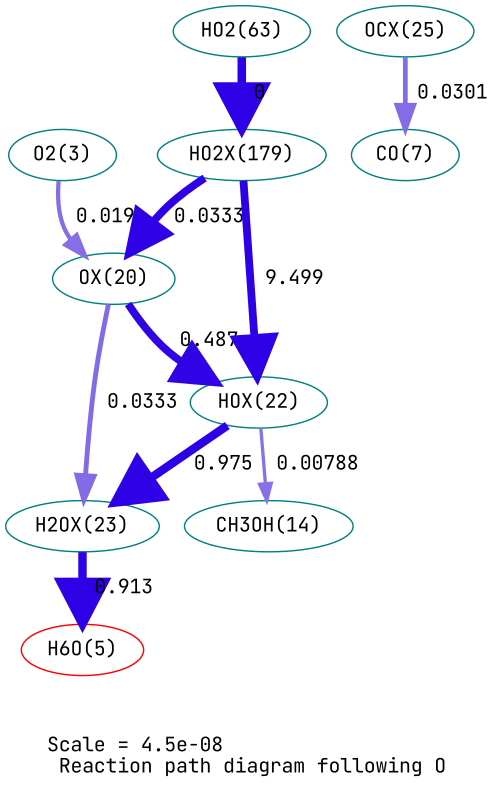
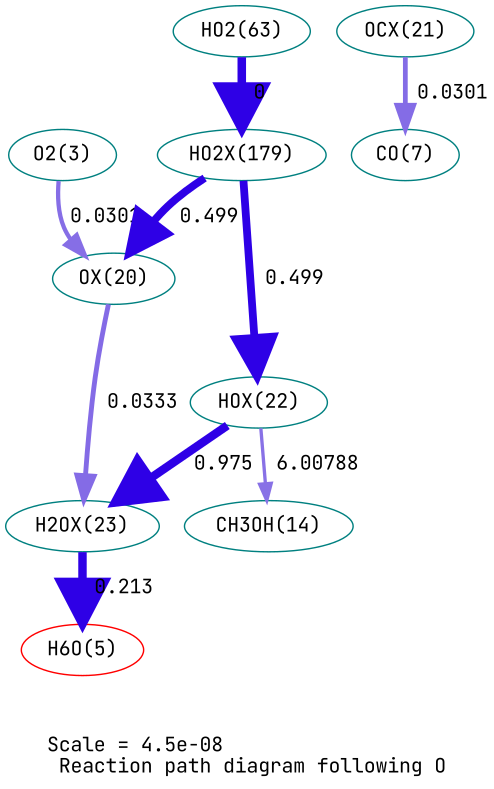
node "OCX(25)": label "OCX(25)" -> "OCX(21)"
edge "O2(3)" -> "OX(20)": label " 0.019" -> " 0.0301"
edge "HO2X(179)" -> "OX(20)": label " 0.0333" -> " 0.499"
edge "HO2X(179)" -> "HOX(22)": label " 9.499" -> " 0.499"
edge "OX(20)" -> "HOX(22)": removed, label "0.487"
edge "HOX(22)" -> "CH3OH(14)": label " 0.00788" -> " 6.00788"
edge "H2OX(23)" -> "H6O(5)": label " 0.913" -> " 0.213"
